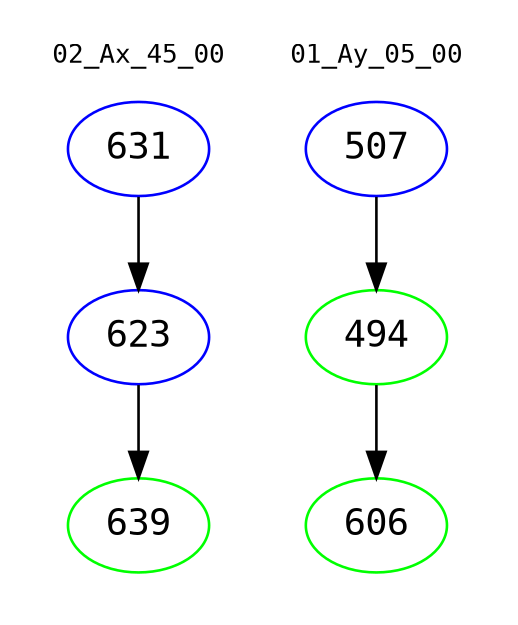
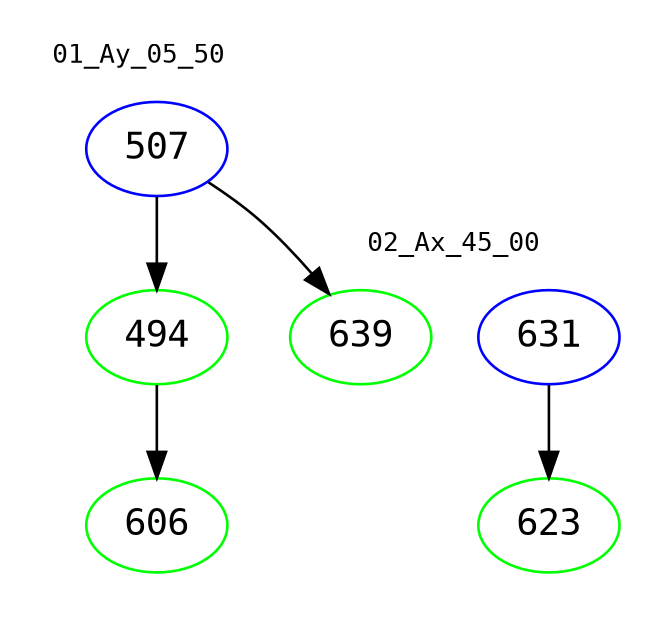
cluster "01_Ay_05_00": label "01_Ay_05_00" -> "01_Ay_05_50"
node "623": color blue -> green
edge "623" -> "639": now "507" -> "639"
